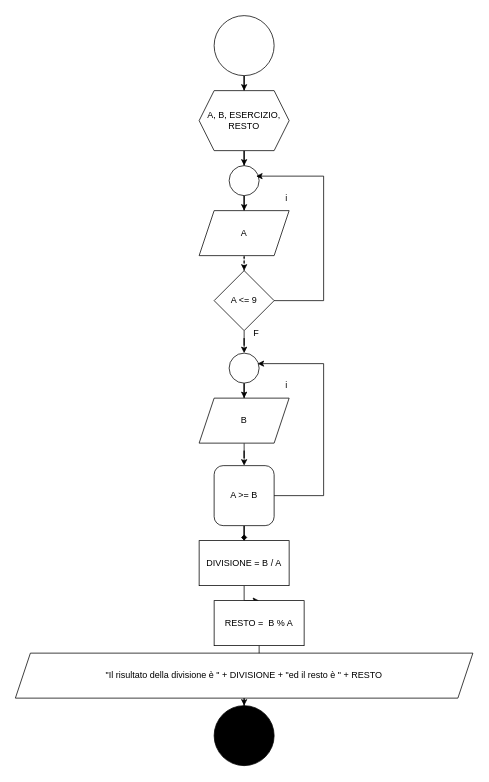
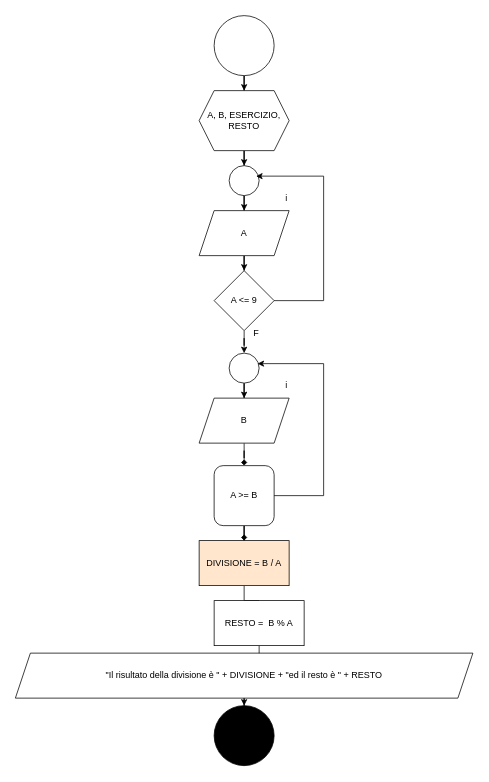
edge "A" -> "A <= 9": style dashed -> solid
edge "B" -> "A >= B": arrowhead classic -> diamond
node "DIVISIONE = B / A": fillcolor #ffffff -> #ffe6cc
edge "DIVISIONE = B / A" -> "RESTO = B % A": arrowhead classic -> none
